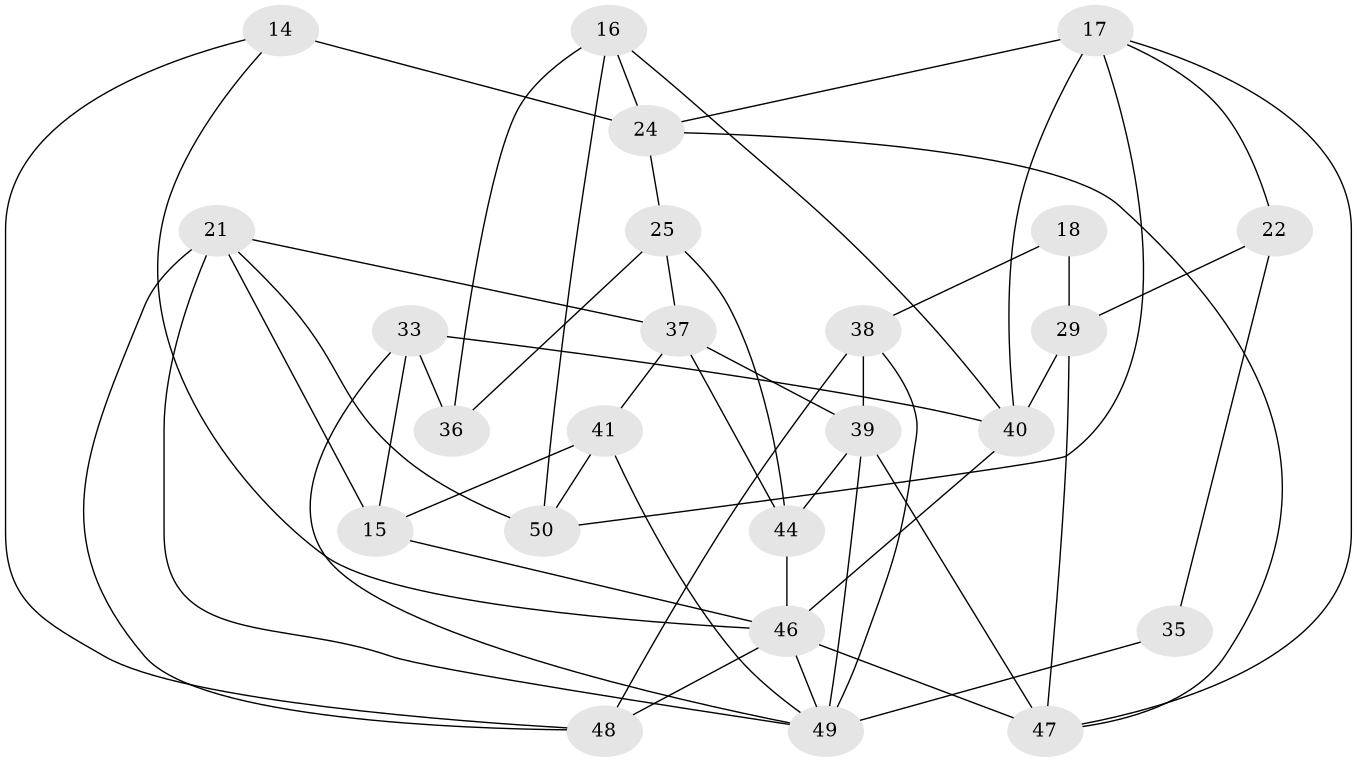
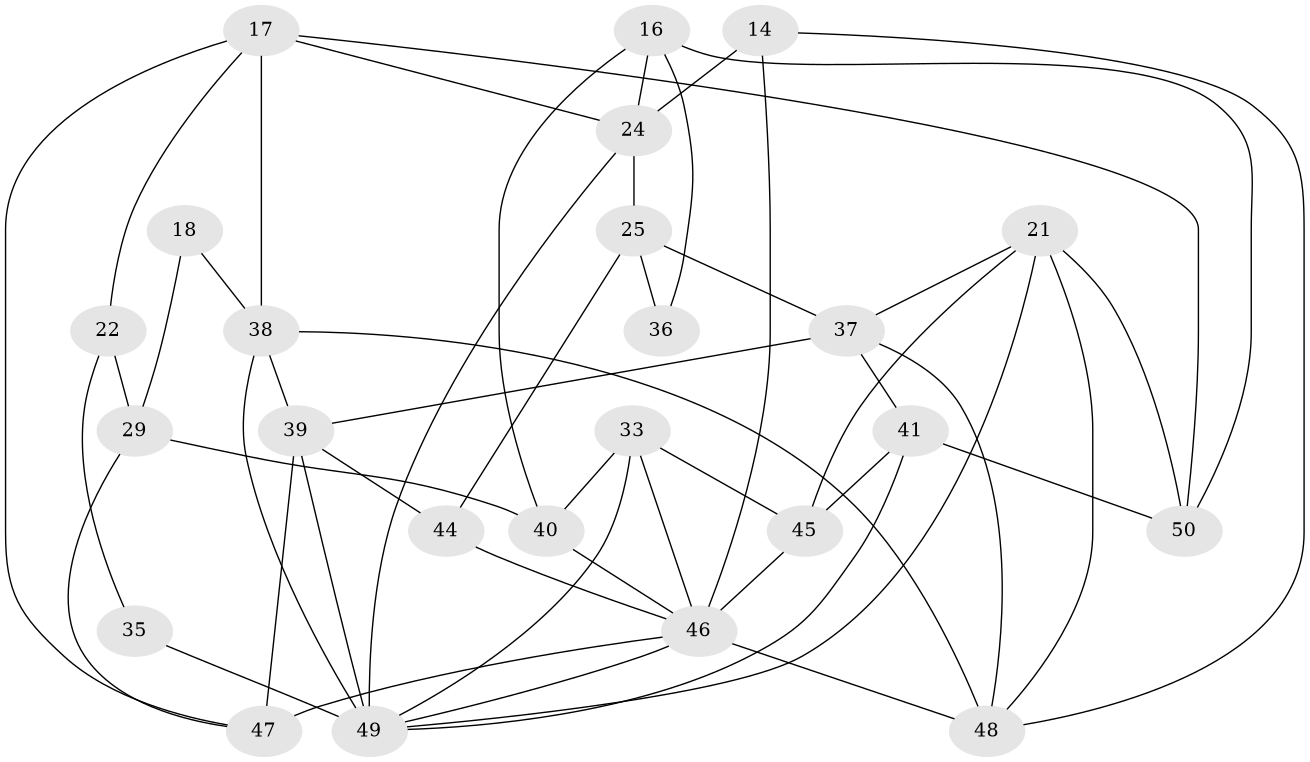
edge "17" -- "40": now "17" -- "38"
edge "24" -- "47": now "24" -- "49"
edge "33" -- "36": now "33" -- "46"
edge "37" -- "44": now "37" -- "48"
node "15": label "15" -> "45"
